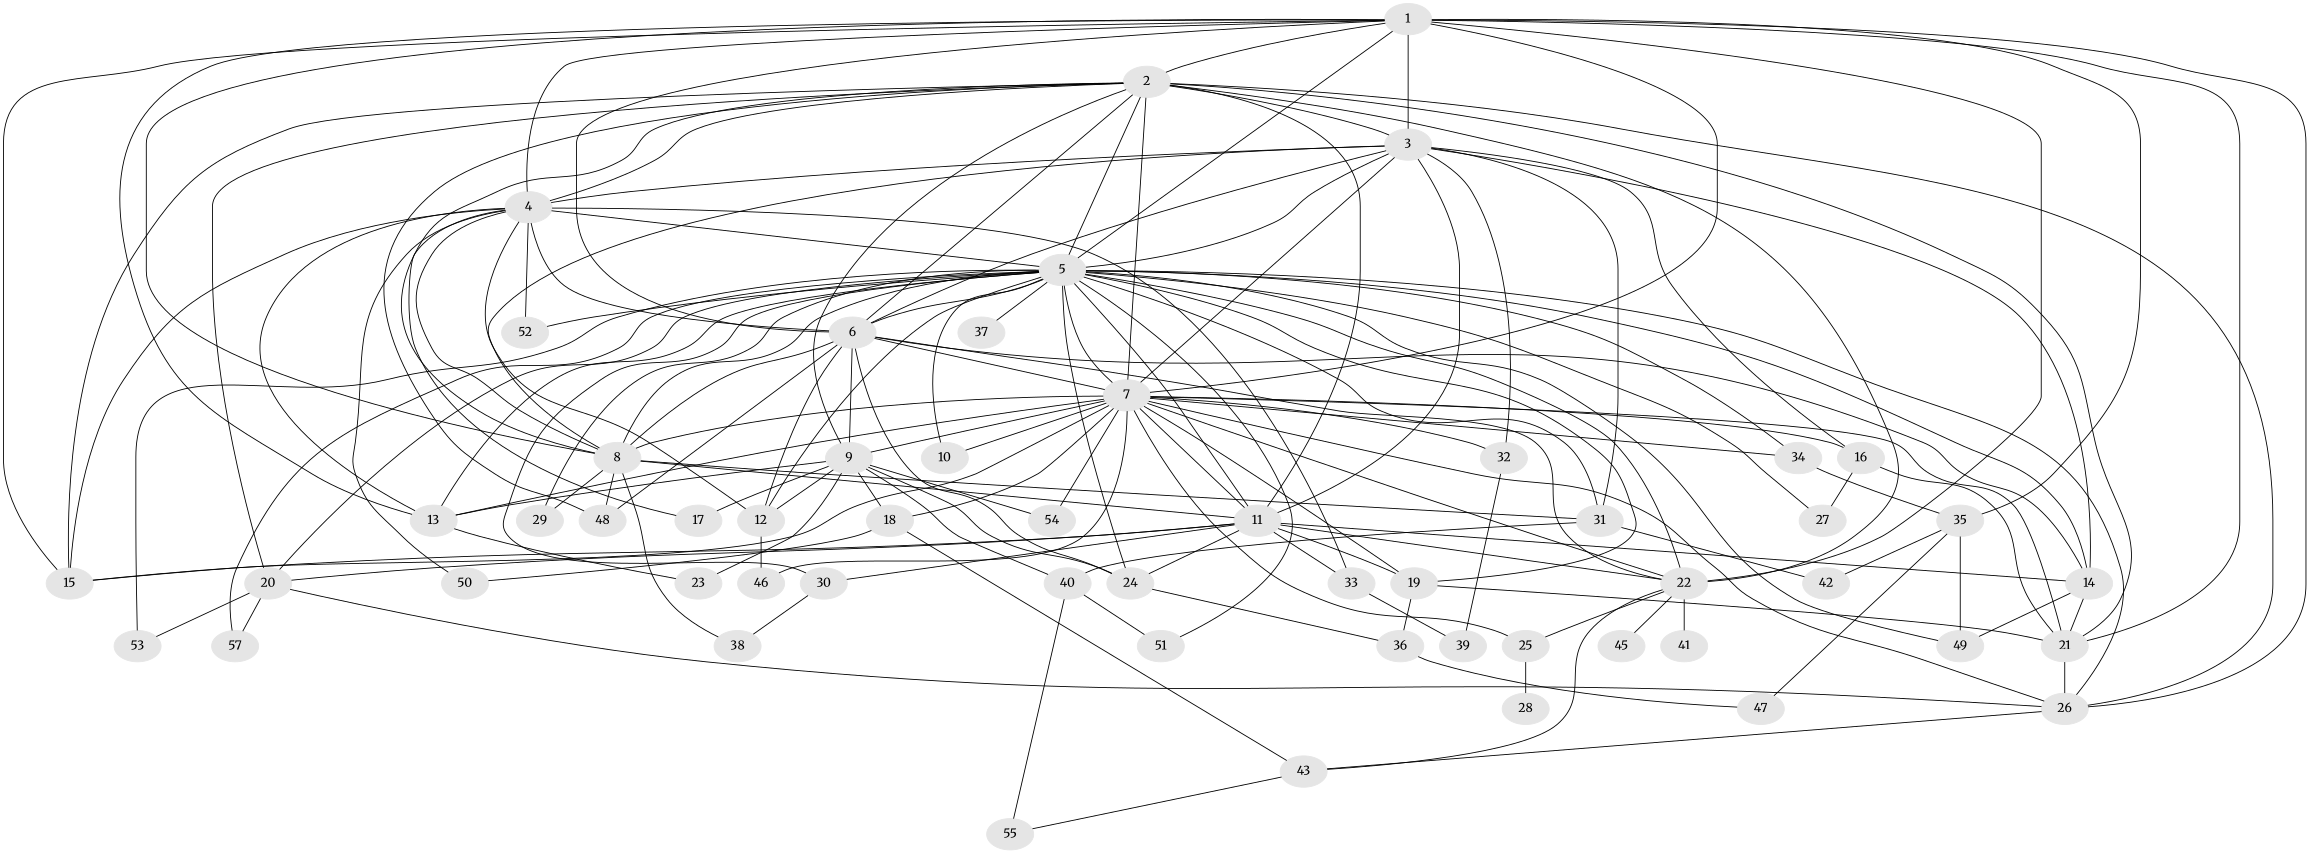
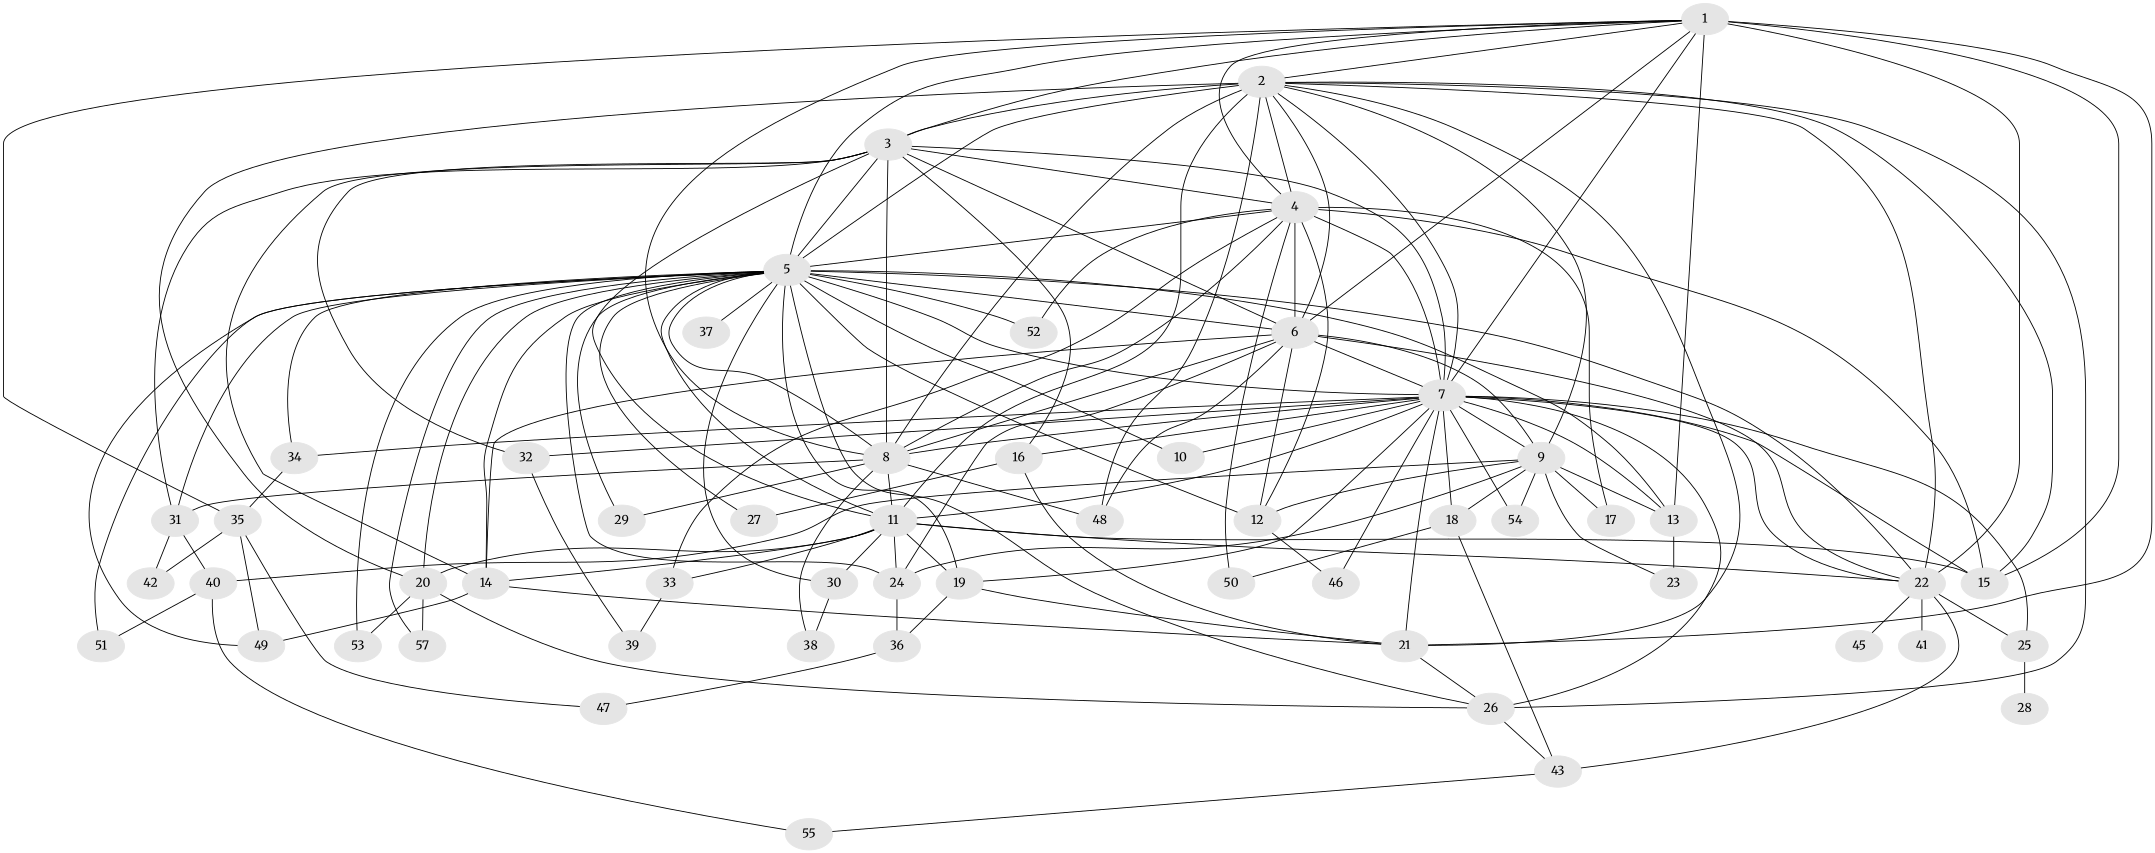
edge "1" -- "26": removed
edge "4" -- "13": now "4" -- "7"
